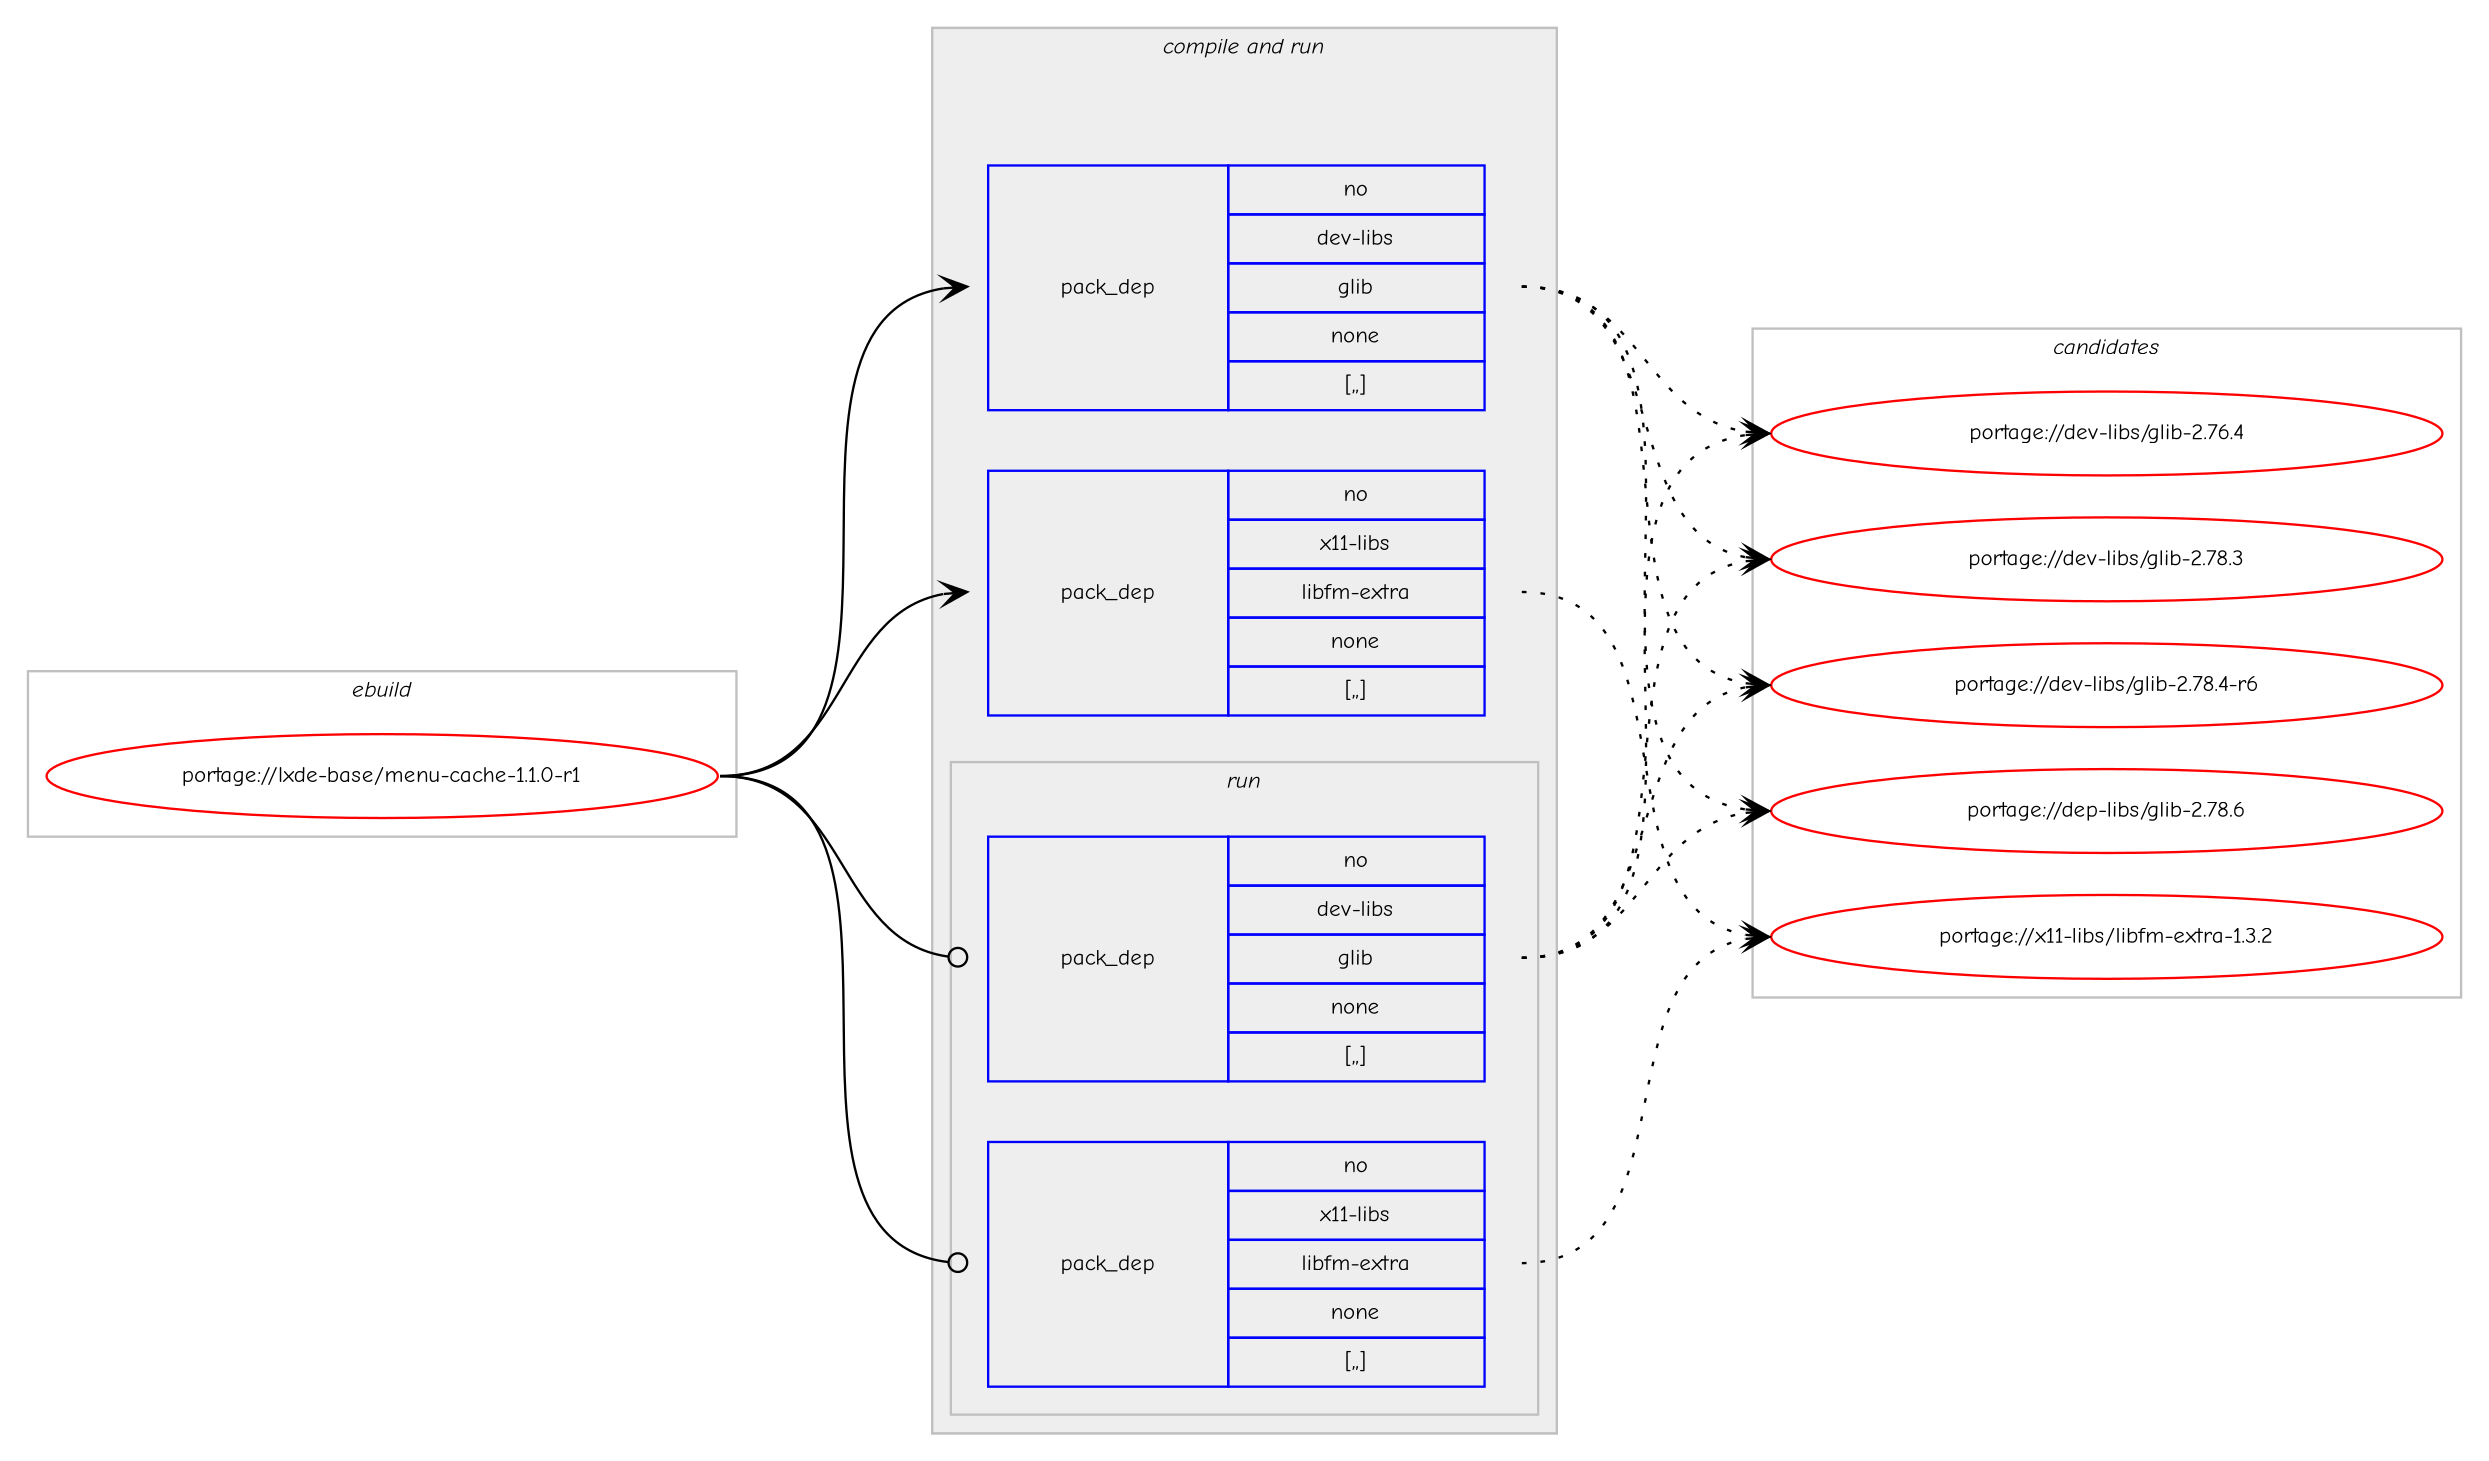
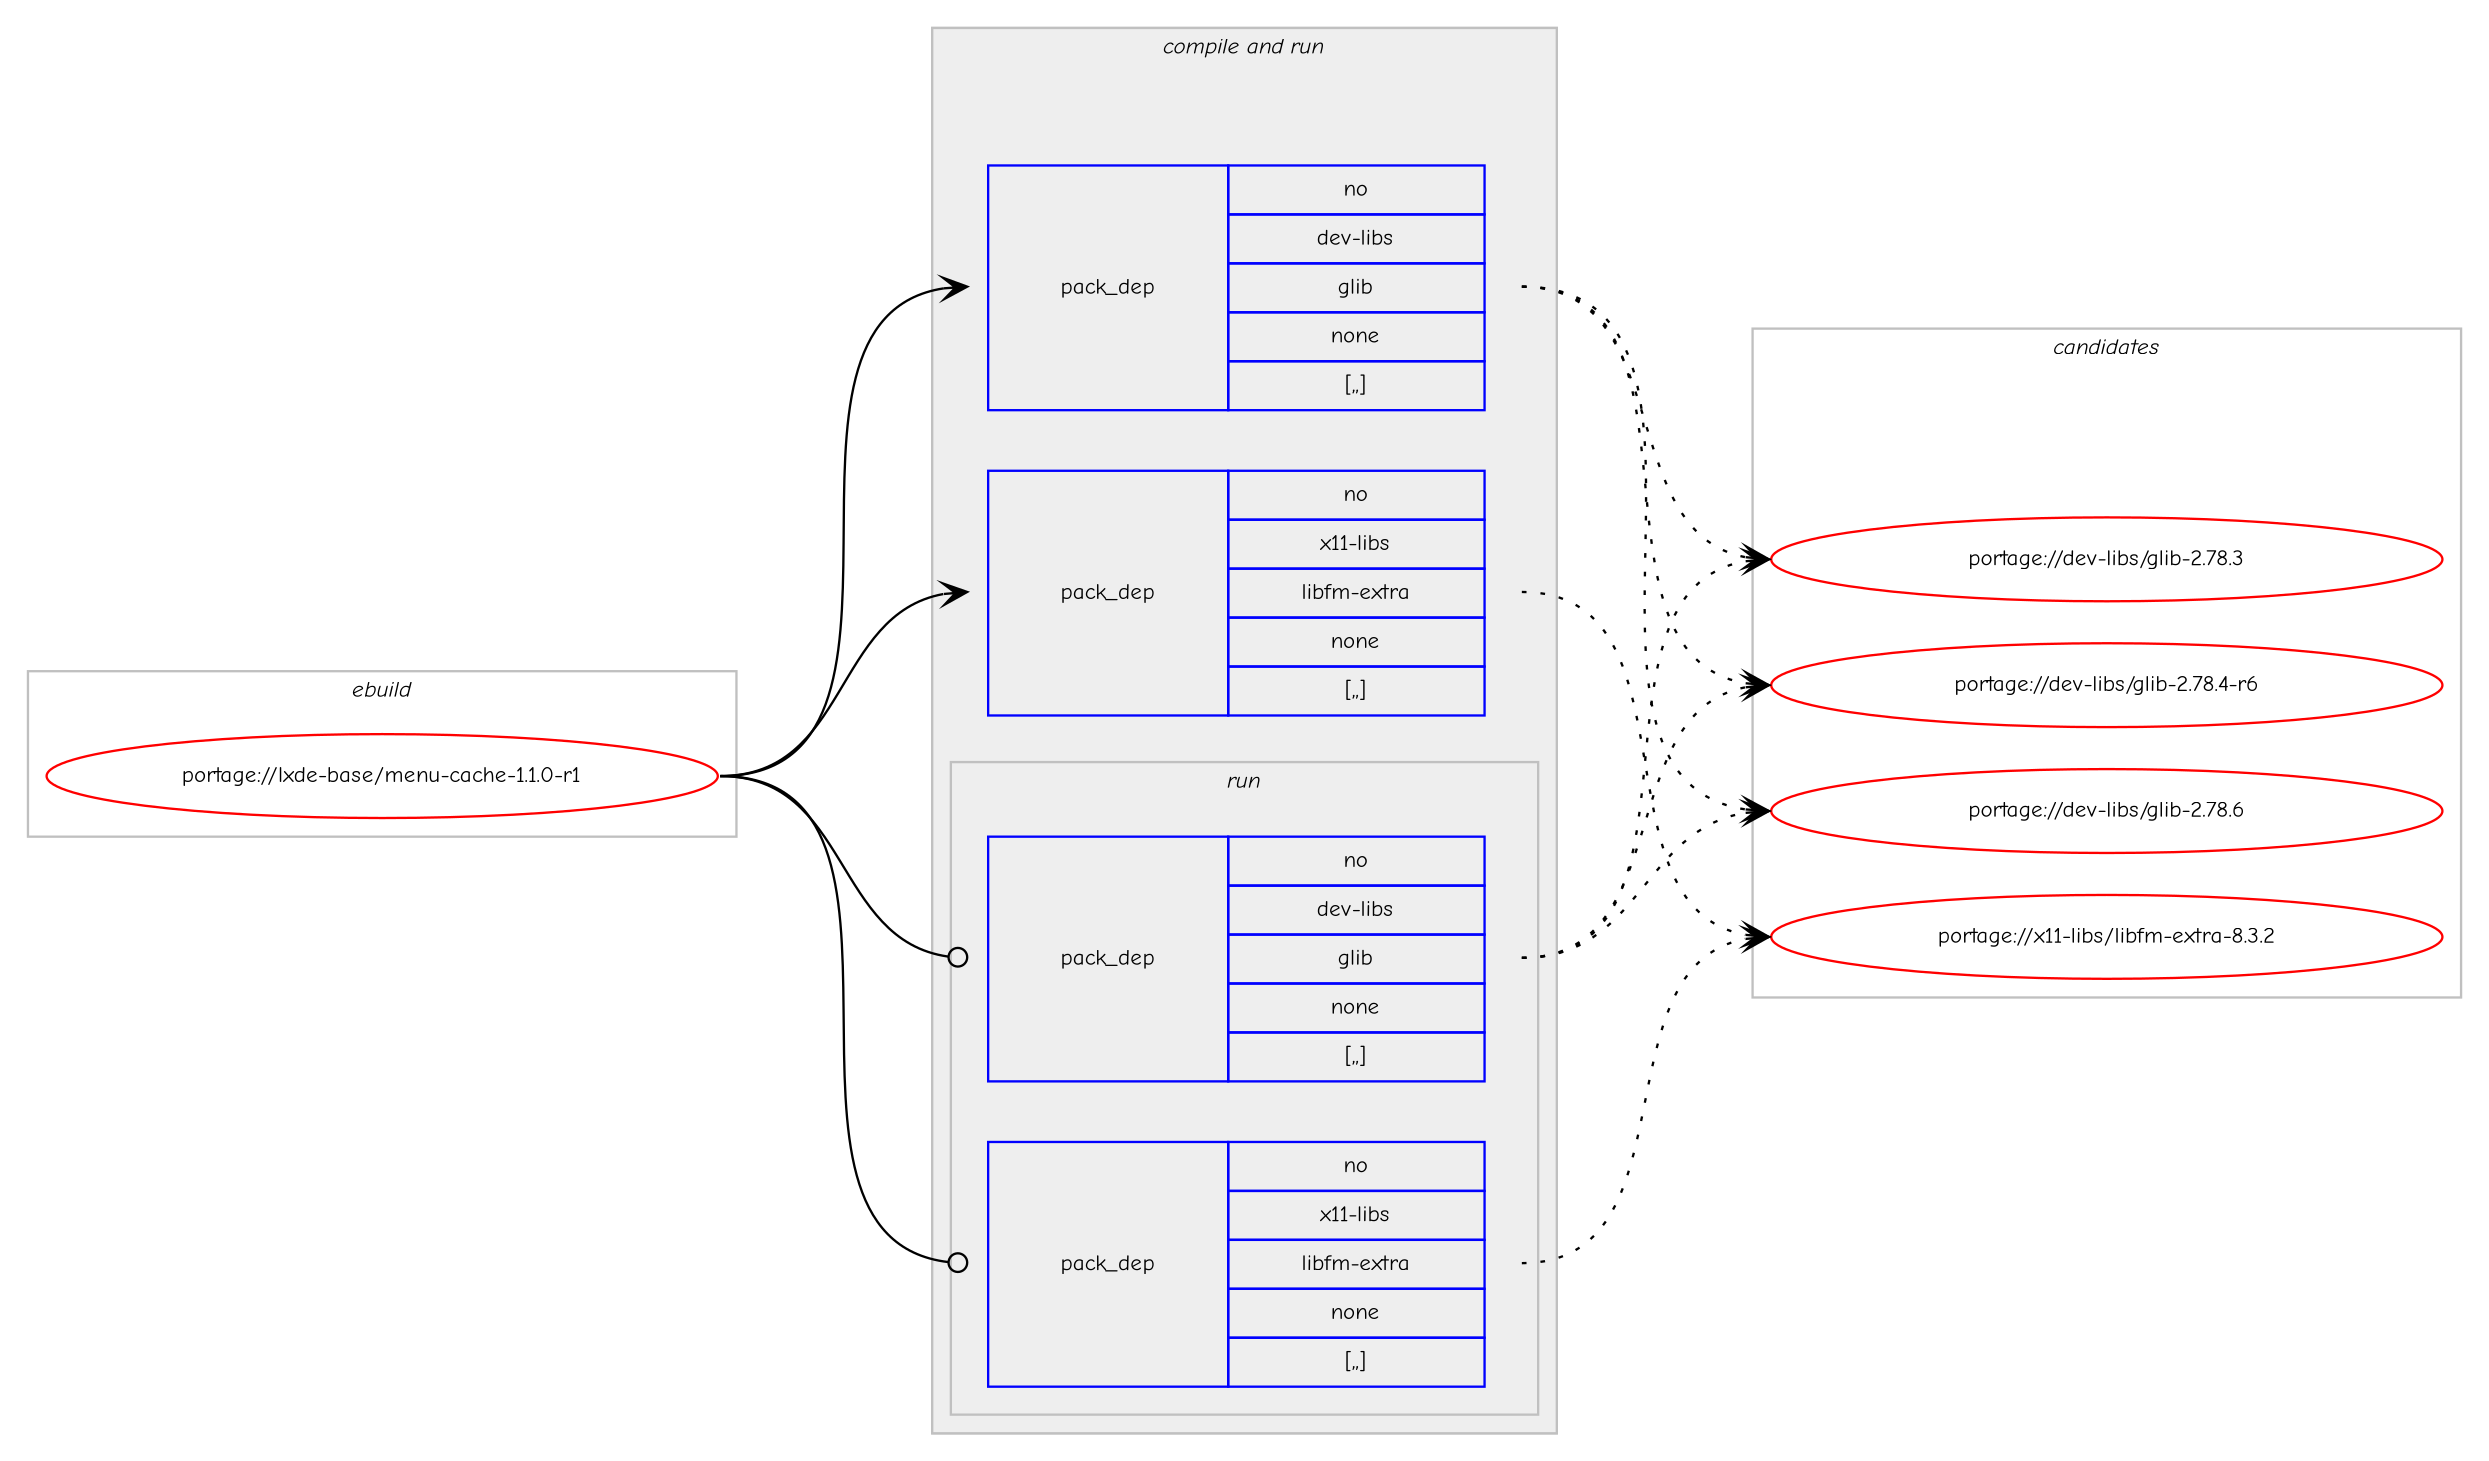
node "portage://dev-libs/glib-2.76.4": removed
node "portage://dep-libs/glib-2.78.6": label "portage://dep-libs/glib-2.78.6" -> "portage://dev-libs/glib-2.78.6"
node "portage://x11-libs/libfm-extra-1.3.2": label "portage://x11-libs/libfm-extra-1.3.2" -> "portage://x11-libs/libfm-extra-8.3.2"
